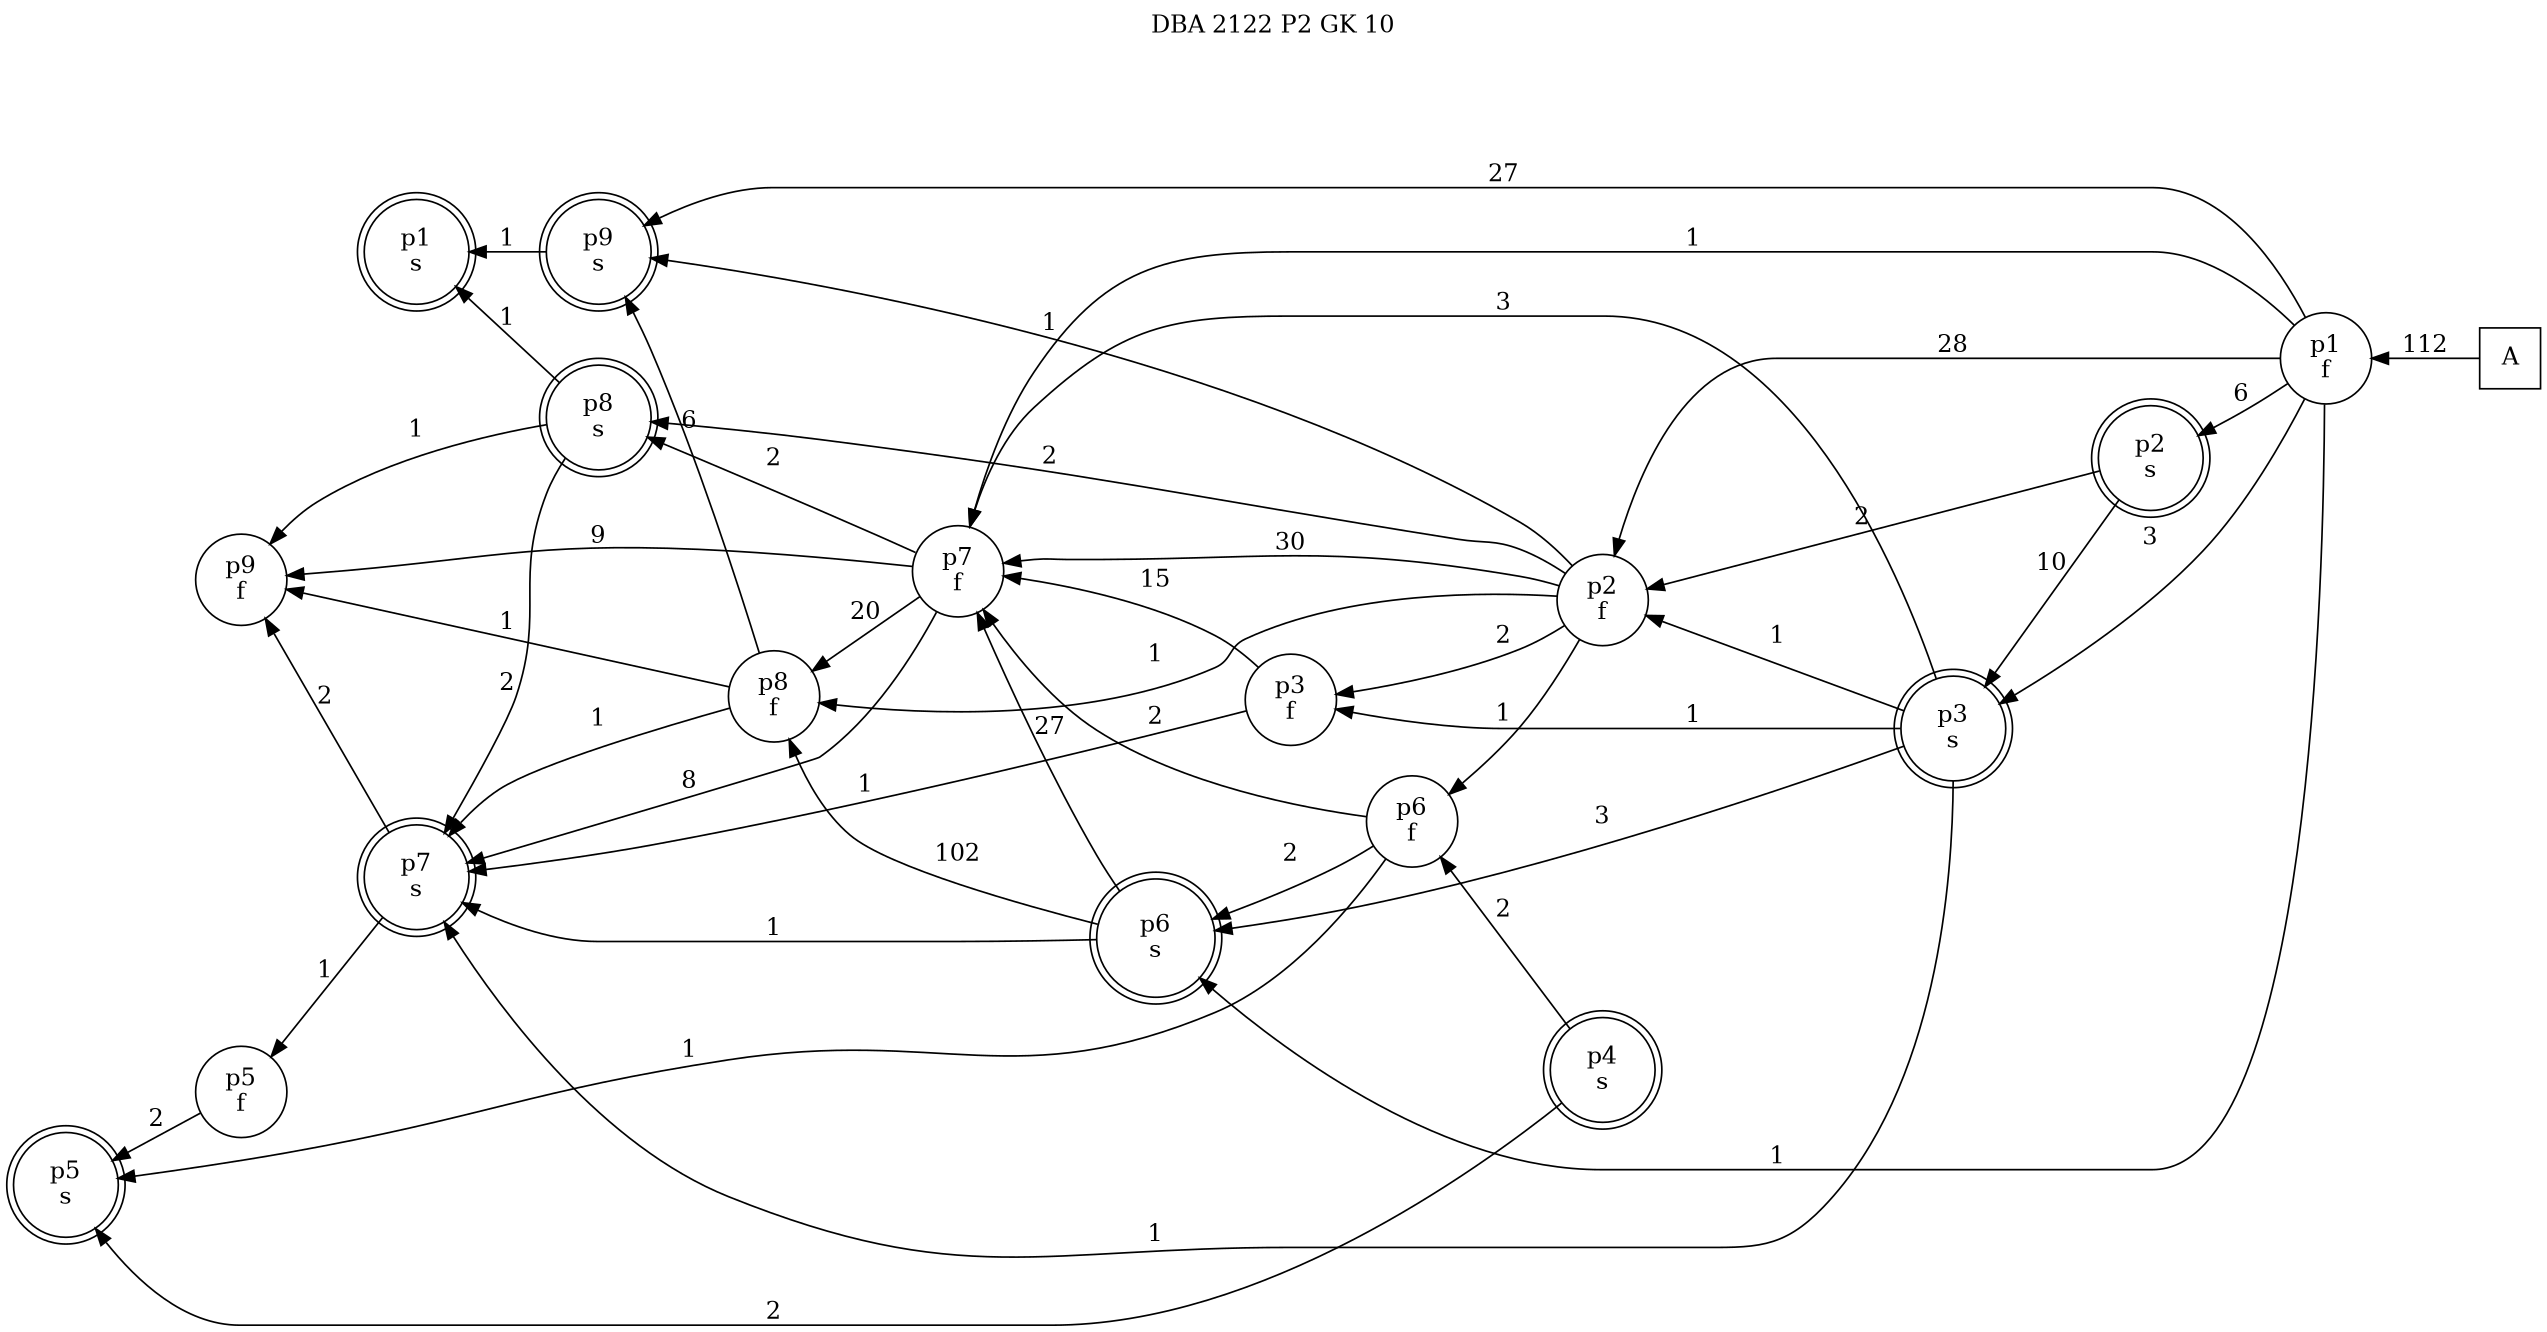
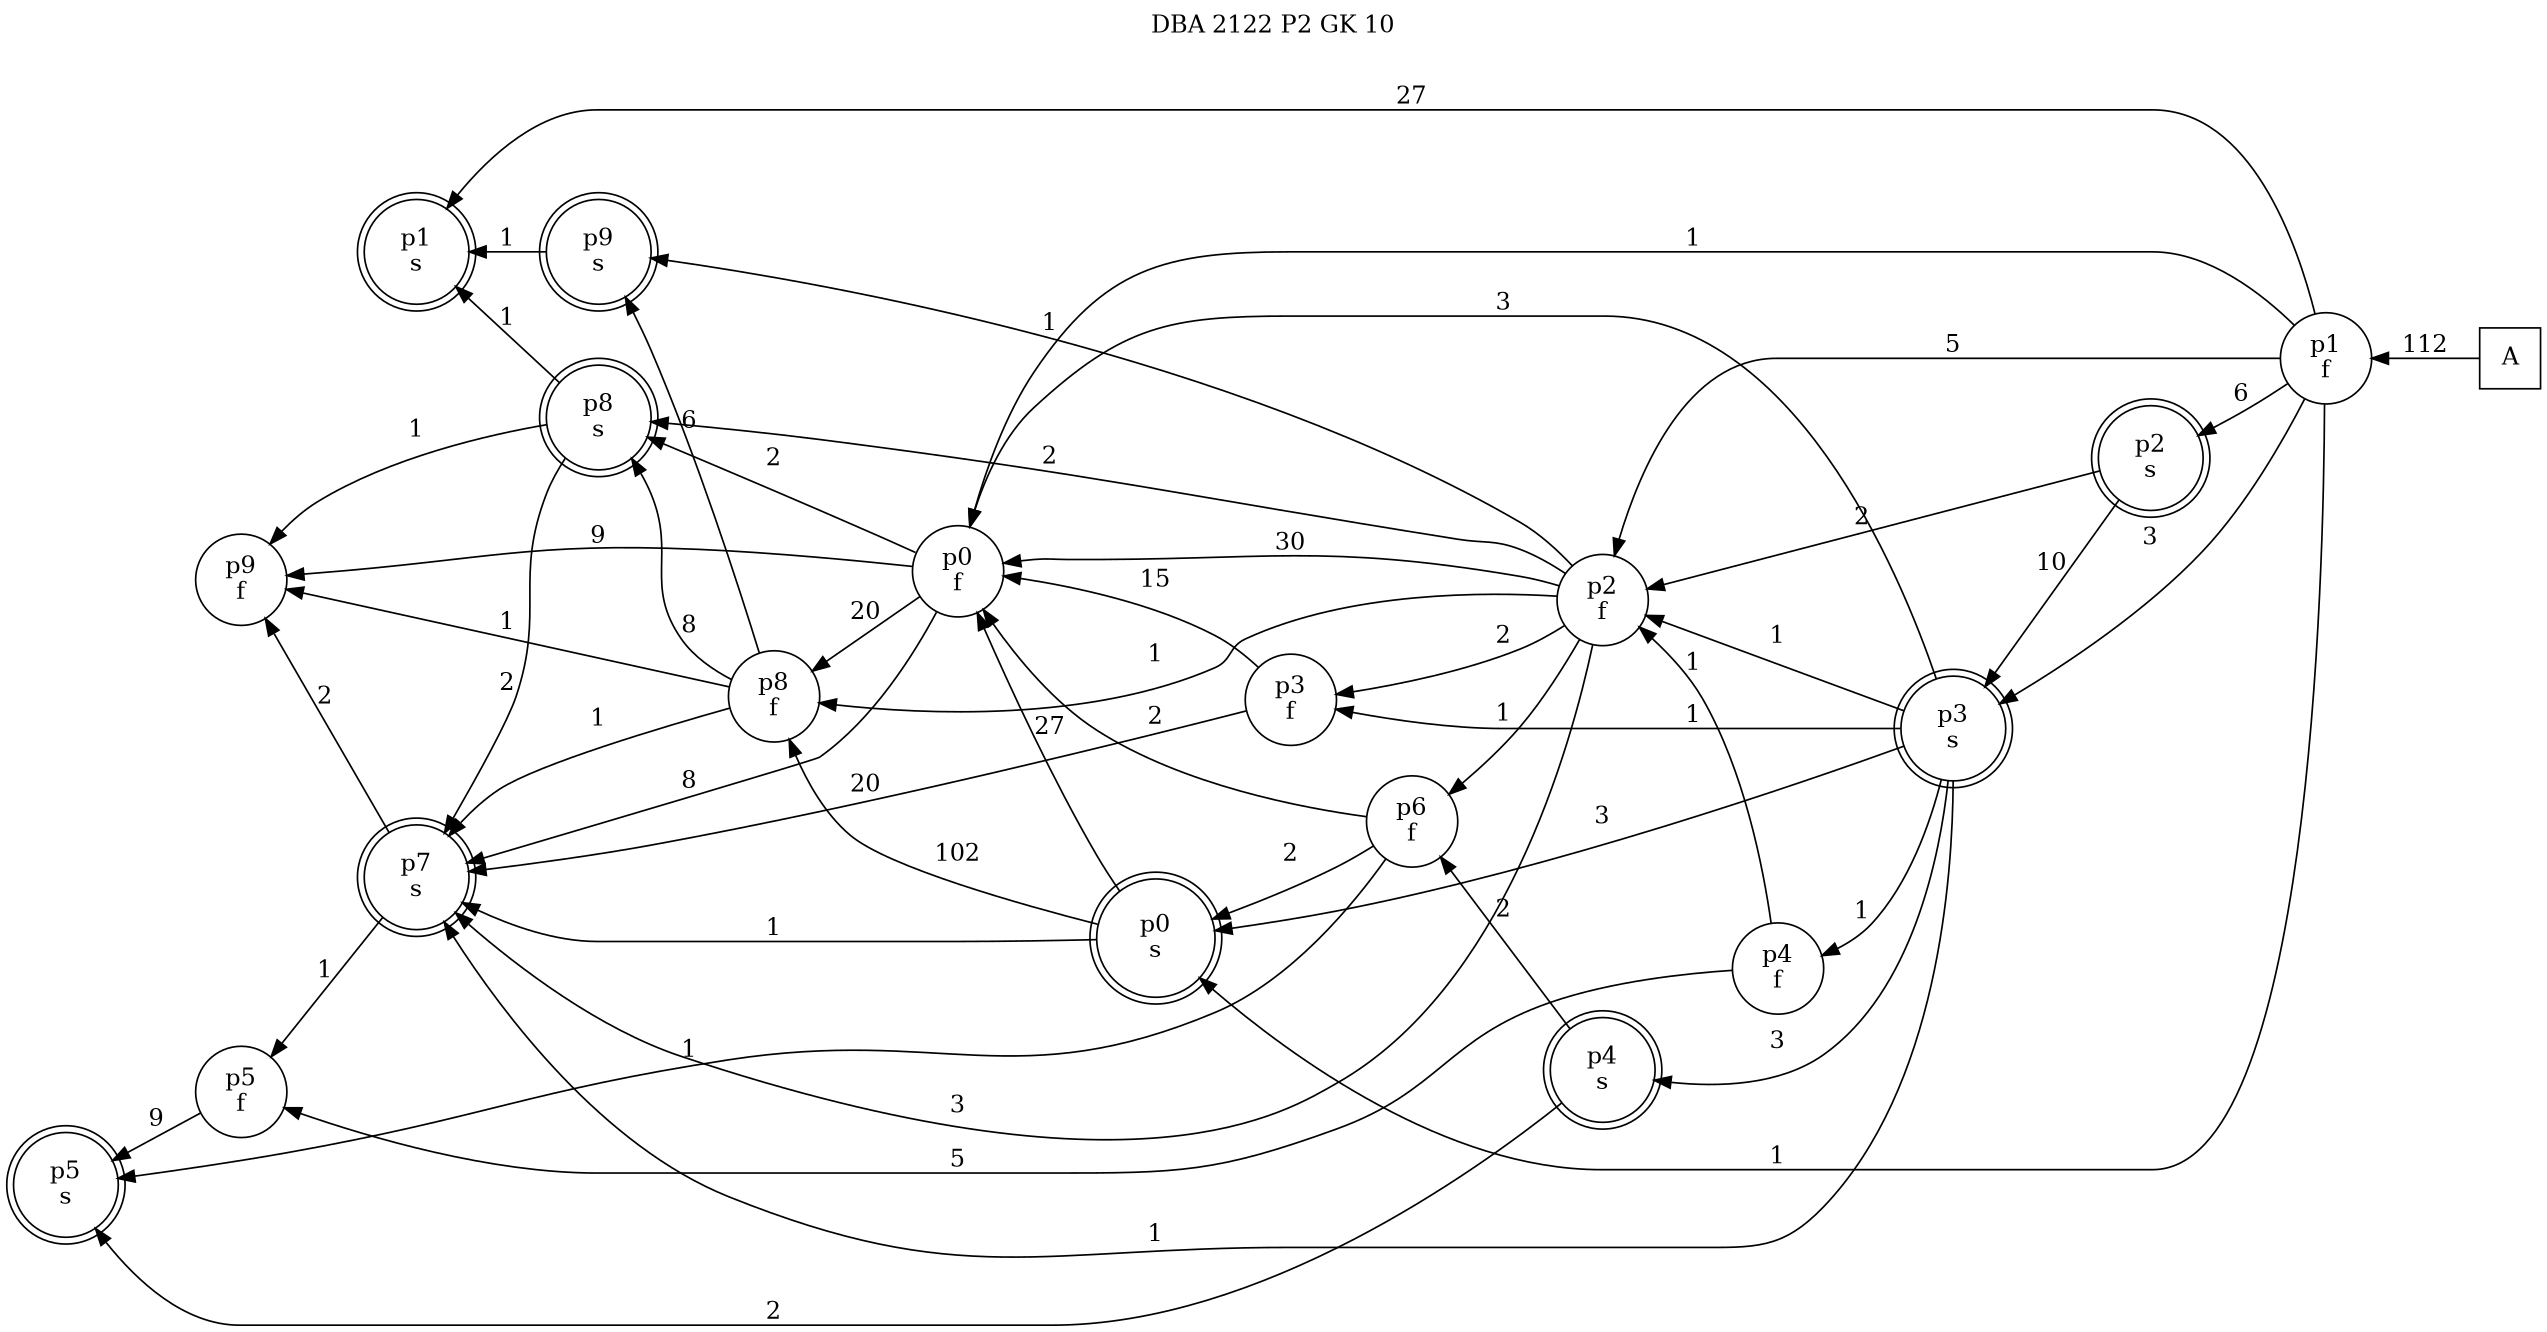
edge "p1 f" -> "p9 s": now "p1 f" -> "p1 s"
edge "p1 f" -> "p2 f": label "28" -> "5"
node "p7 f": label "p7 f" -> "p0 f"
edge "p8 f" -> "p8 s": added, label "8"
edge "p3 f" -> "p7 s": label "1" -> "20"
node "p6 s": label "p6 s" -> "p0 s"
node "p4 f": added
edge "p3 s" -> "p4 s": added, label "3"
edge "p5 f" -> "p5 s": label "2" -> "9"
edge "p2 f" -> "p7 s": added, label "3"
